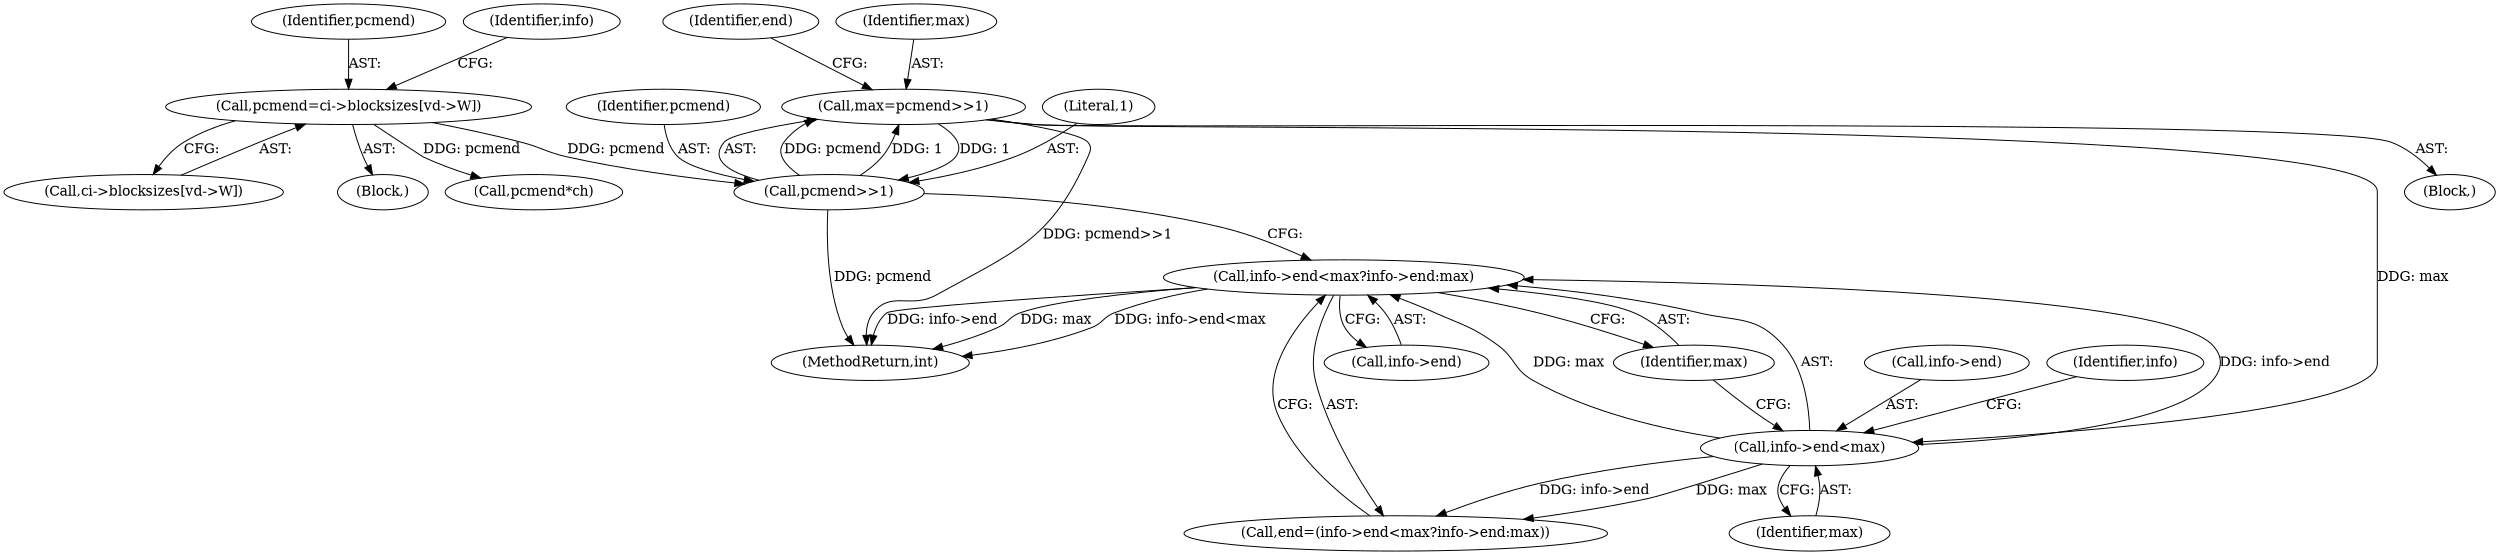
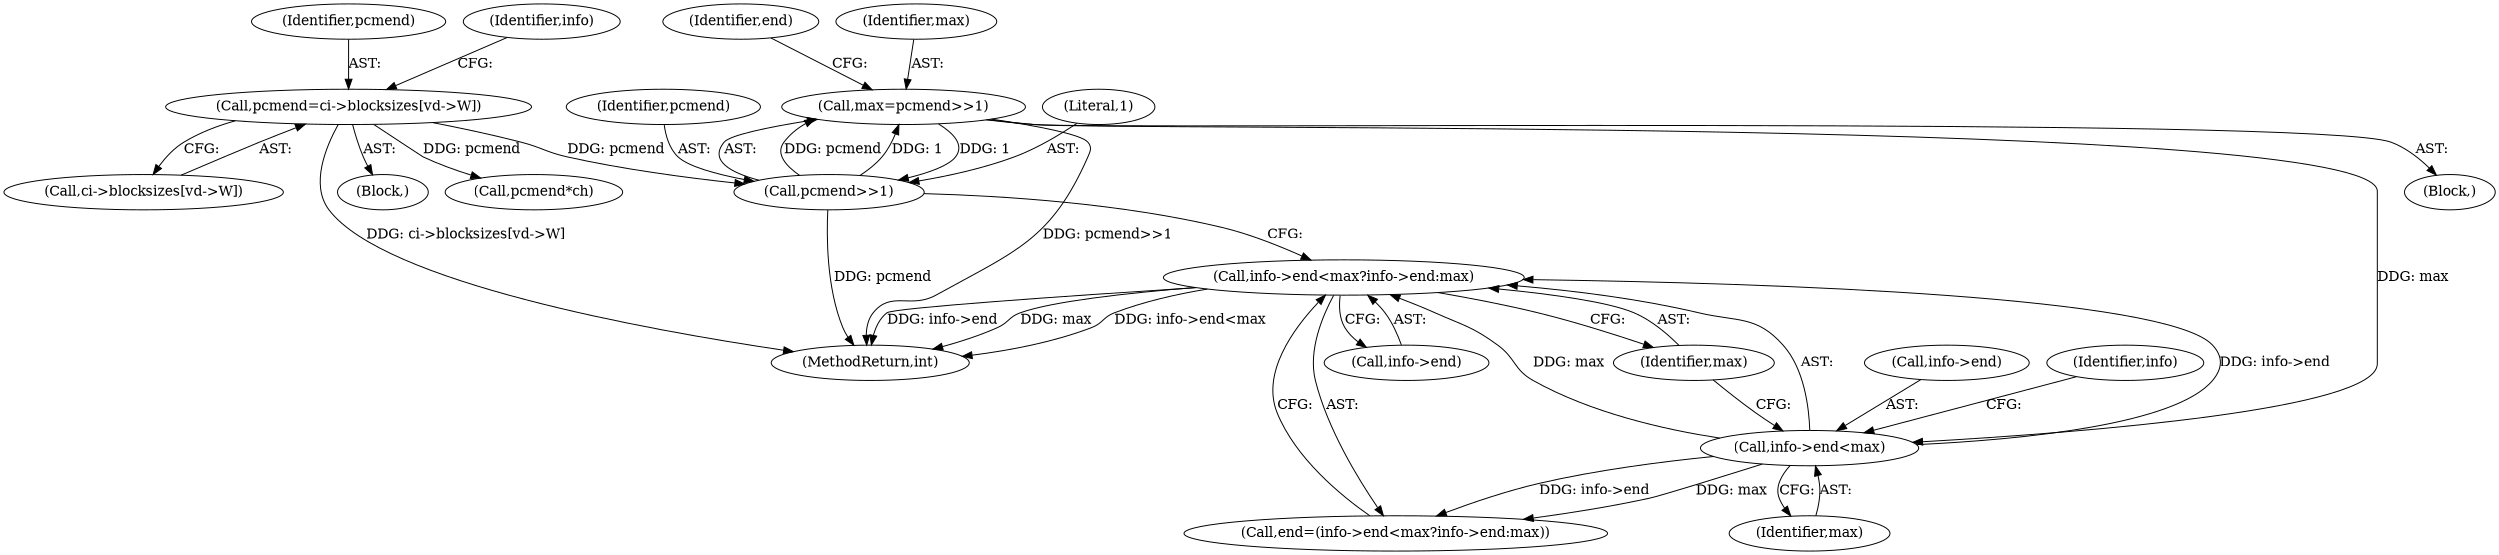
edge "(Call,pcmend=ci->blocksizes[vd->W])" -> "(MethodReturn,int)": added, label "DDG: ci->blocksizes[vd->W]"
